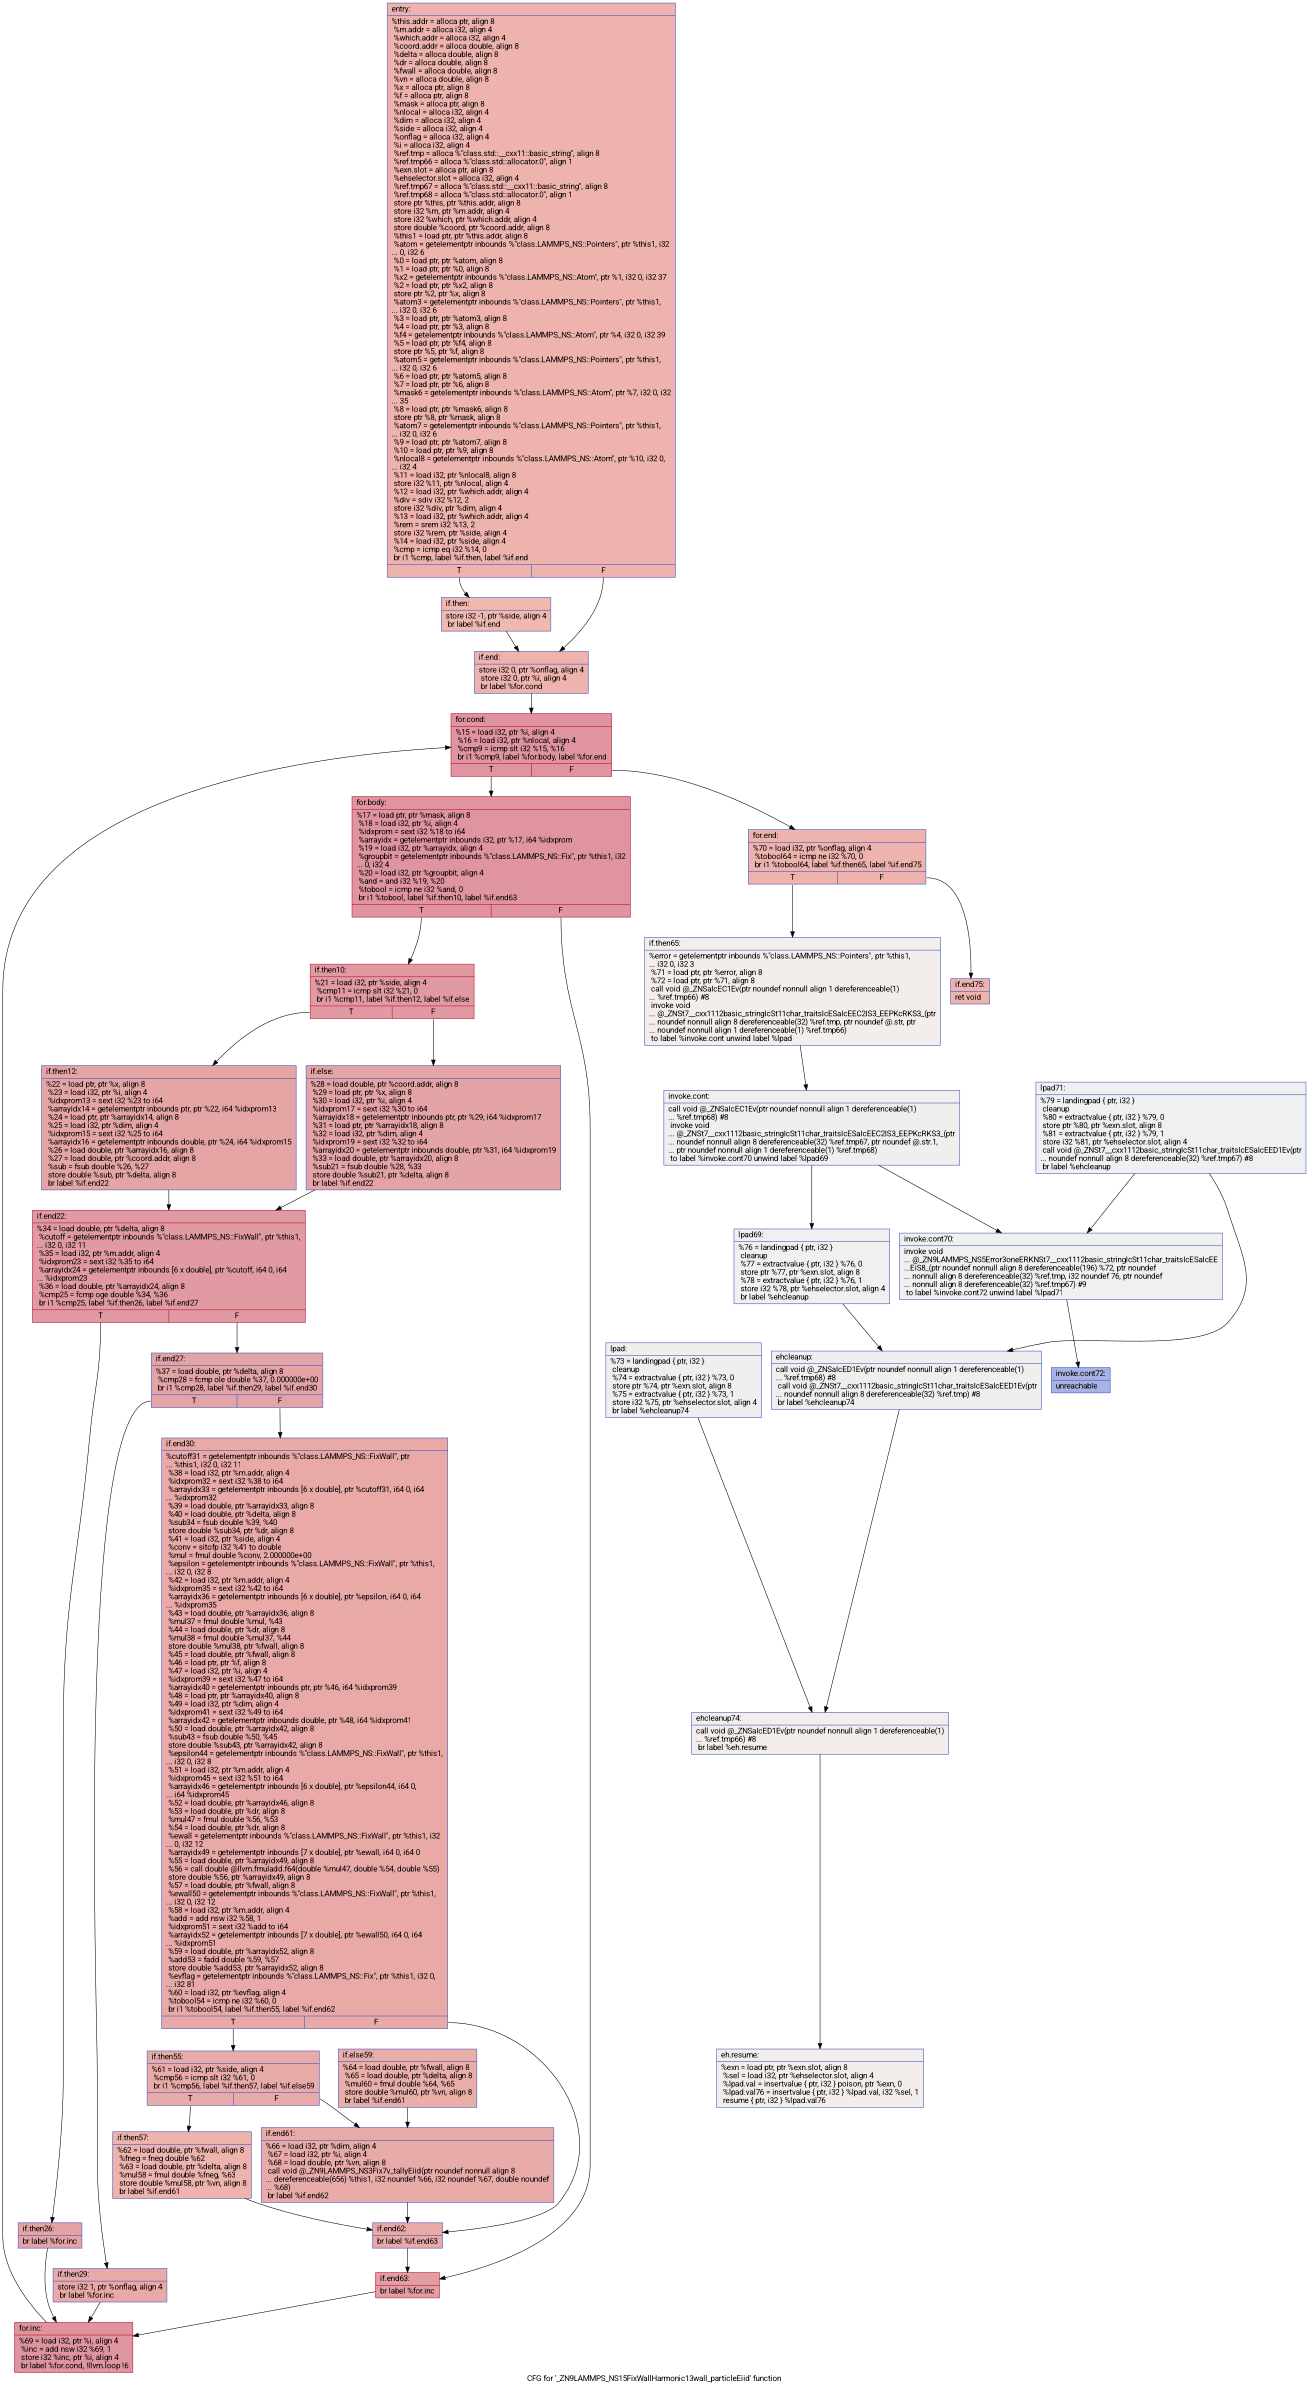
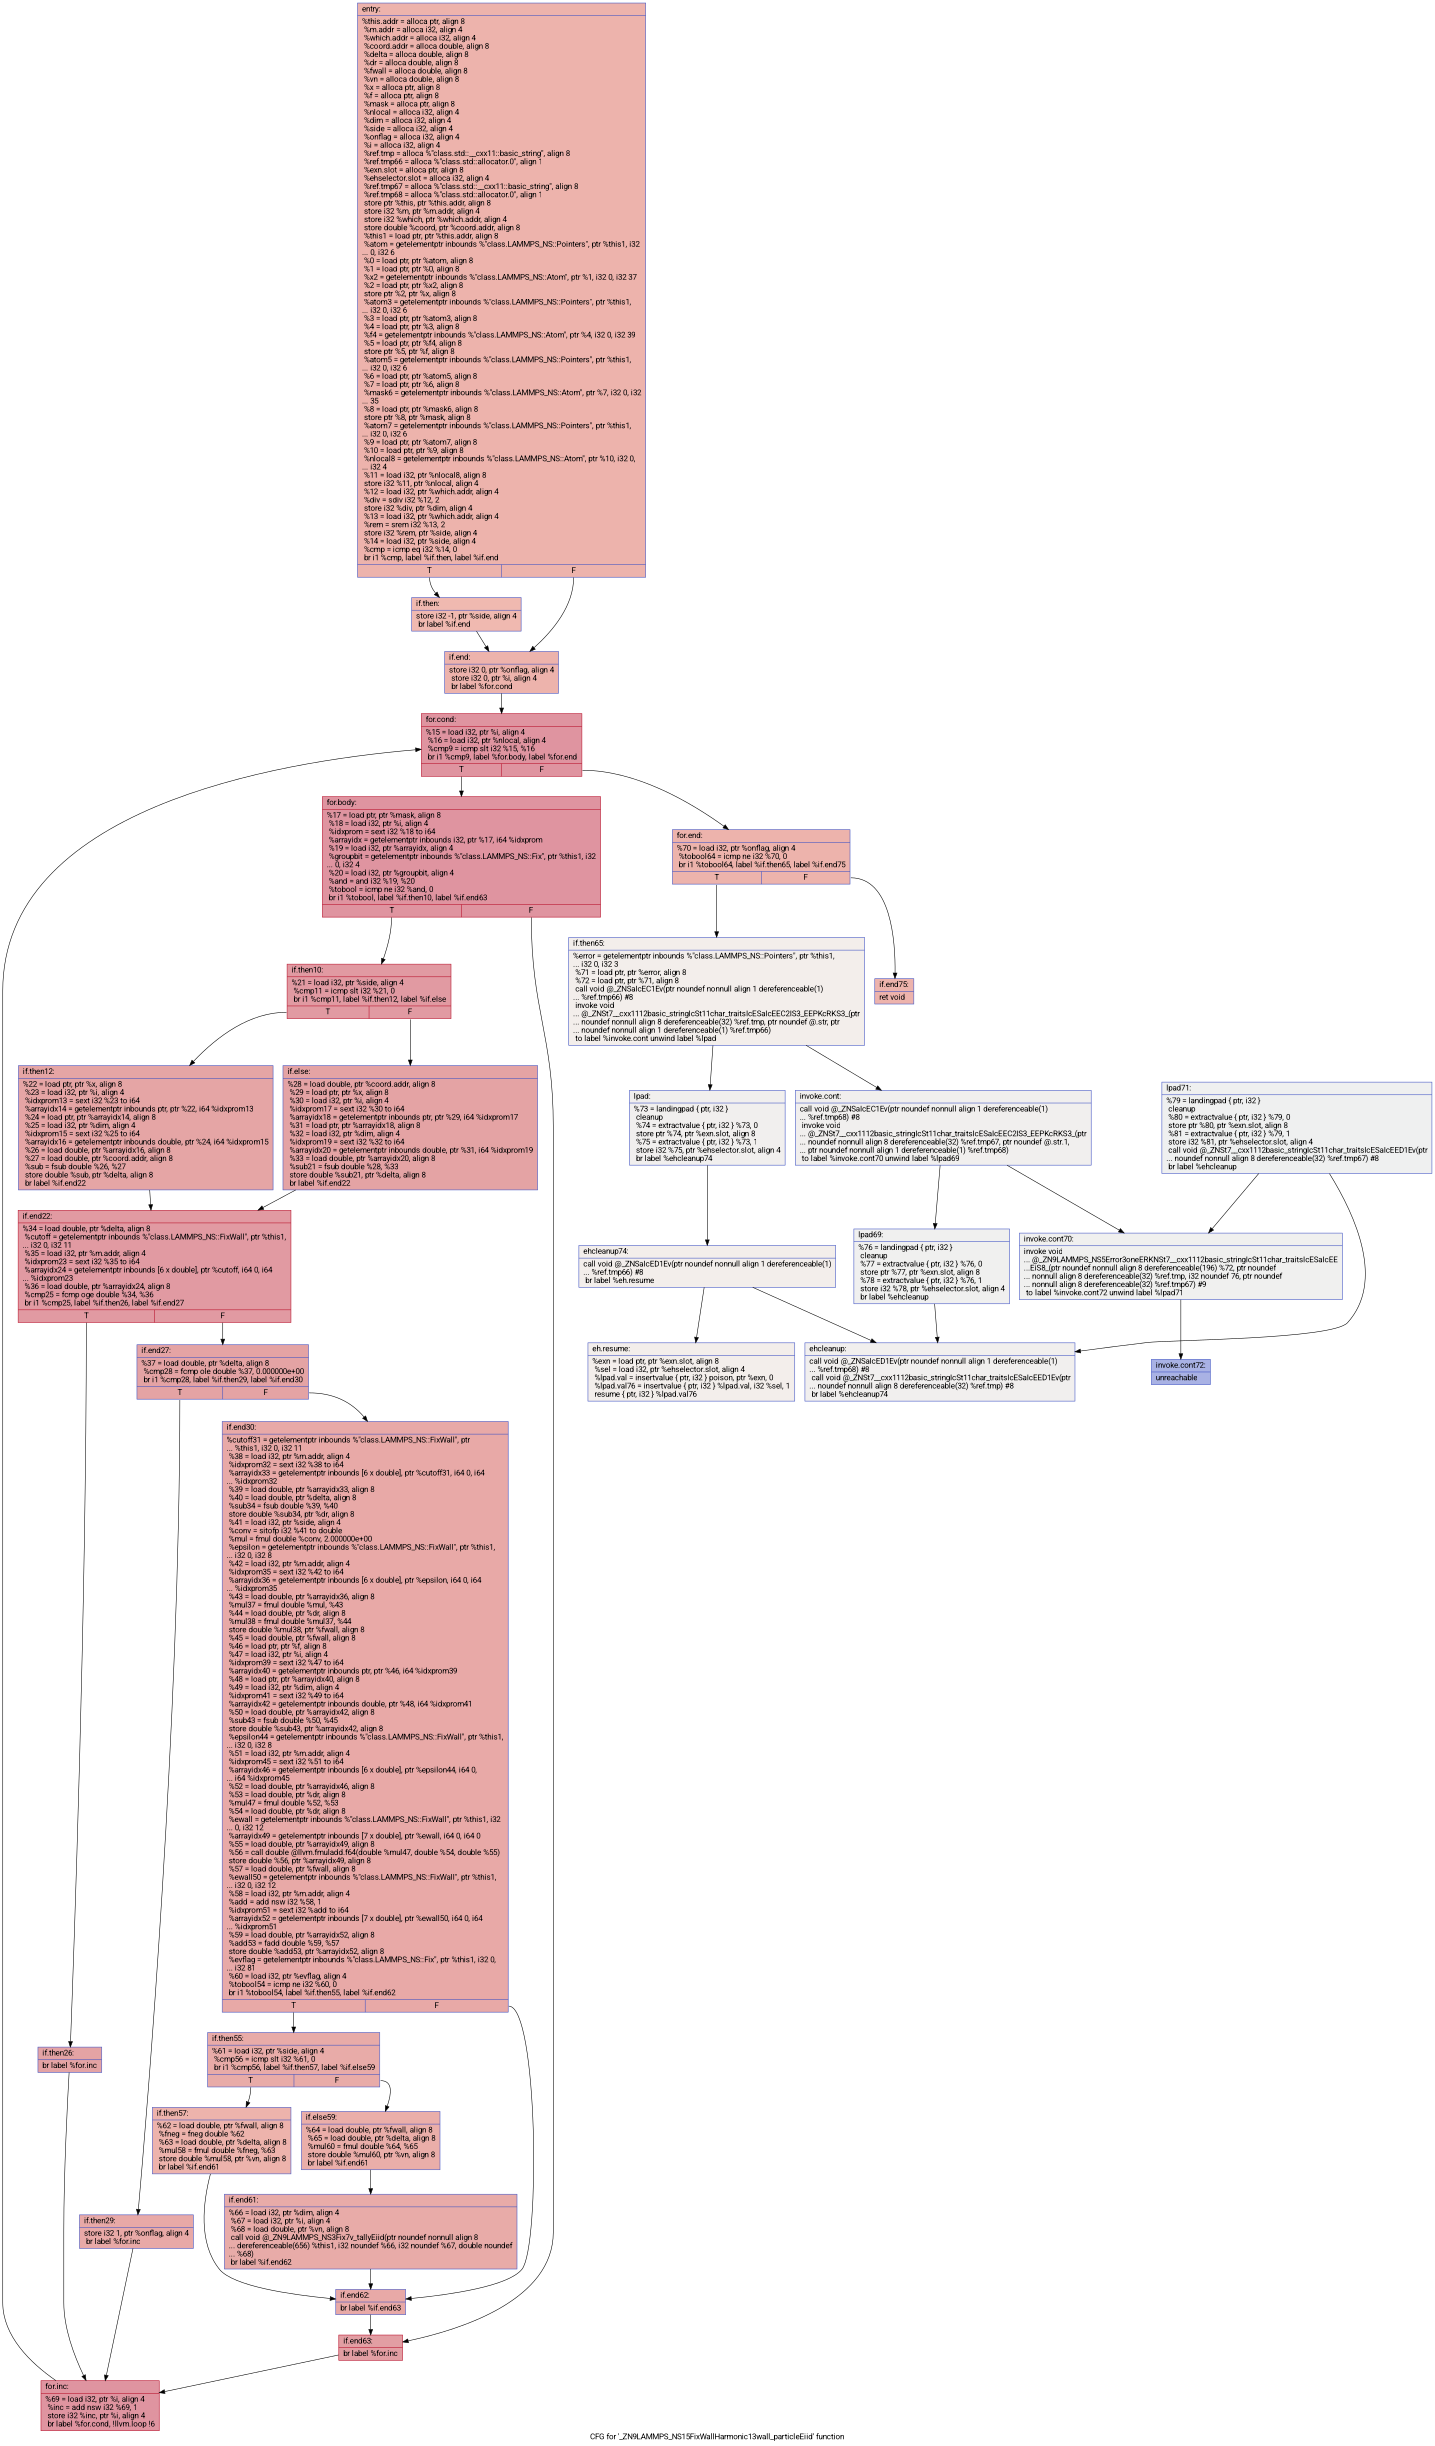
edge "if.then65:" -> "lpad:": added
edge "ehcleanup:" -> "ehcleanup74:": reversed
node "if.end30:": text "%mul47 = fmul double %56, %53" -> "%mul47 = fmul double %52, %53"
edge "if.then55:" -> "if.end61:": now "if.then55:" -> "if.else59:"
